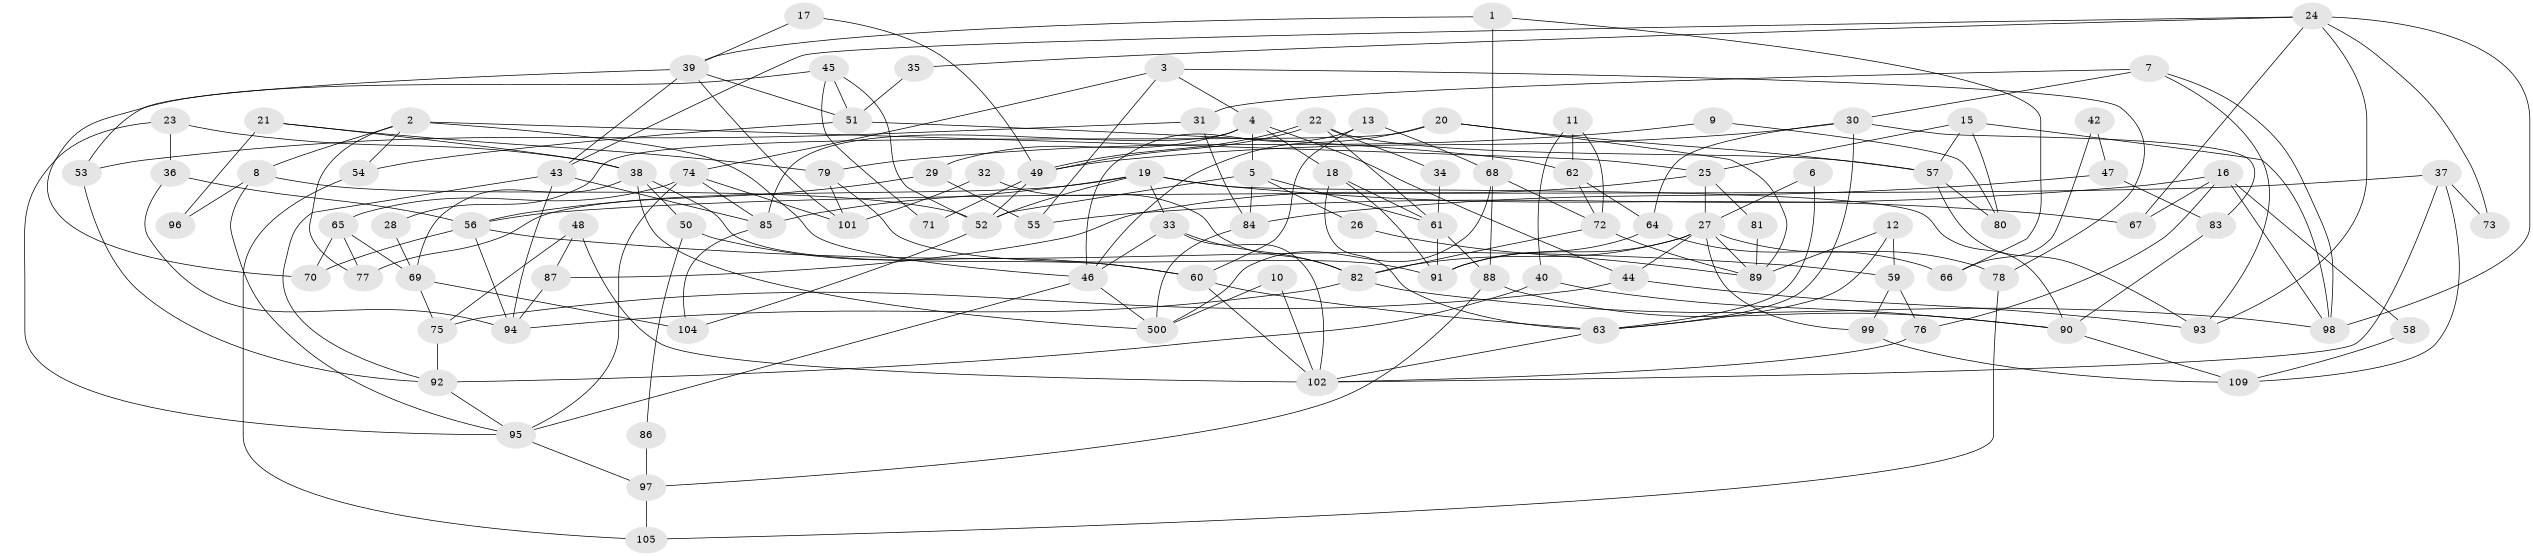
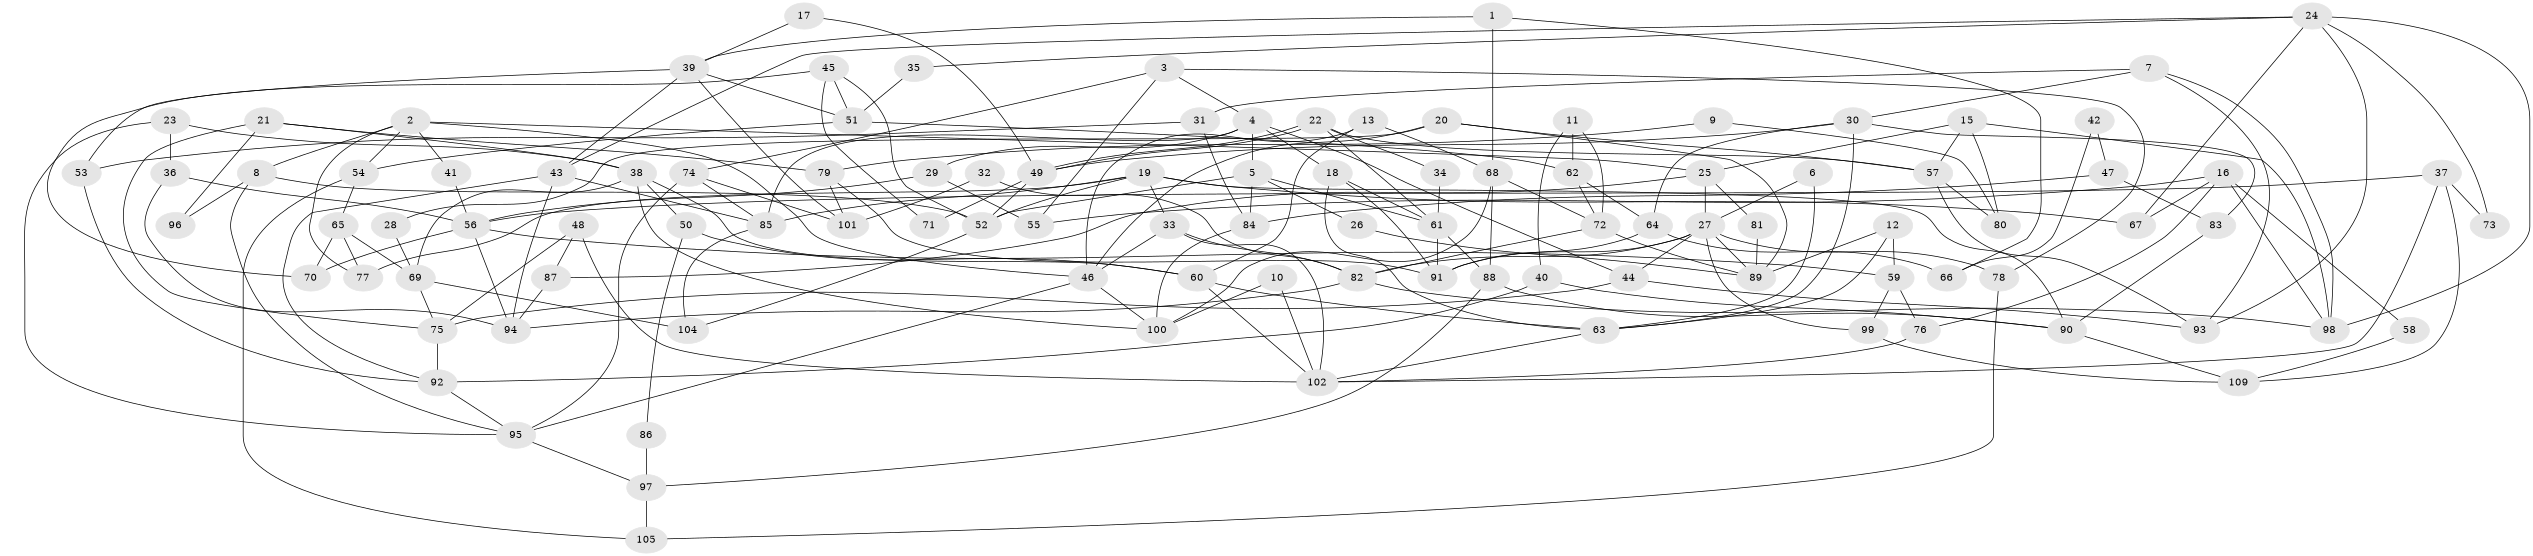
node "41": added
edge "74" -- "65": now "54" -- "65"
edge "21" -- "75": added
node "500": label "500" -> "100"
